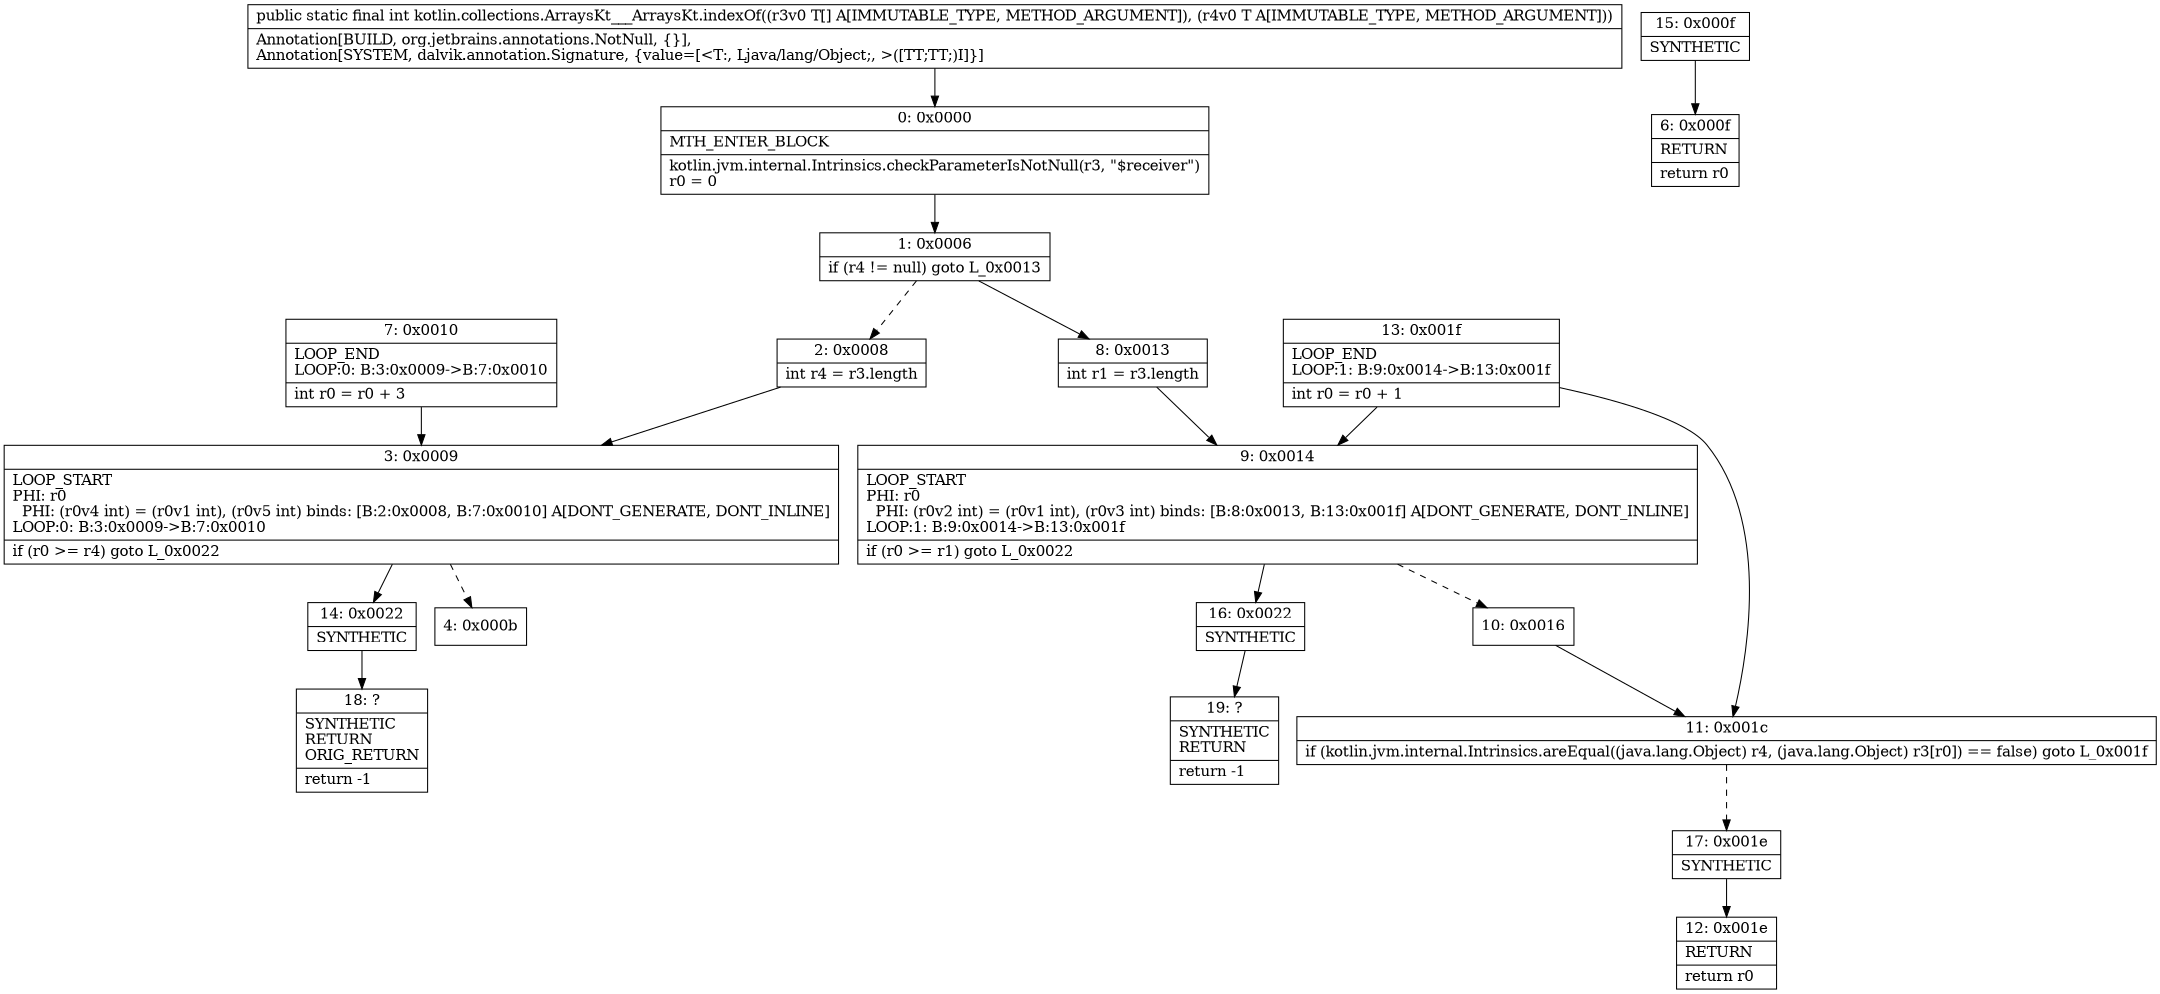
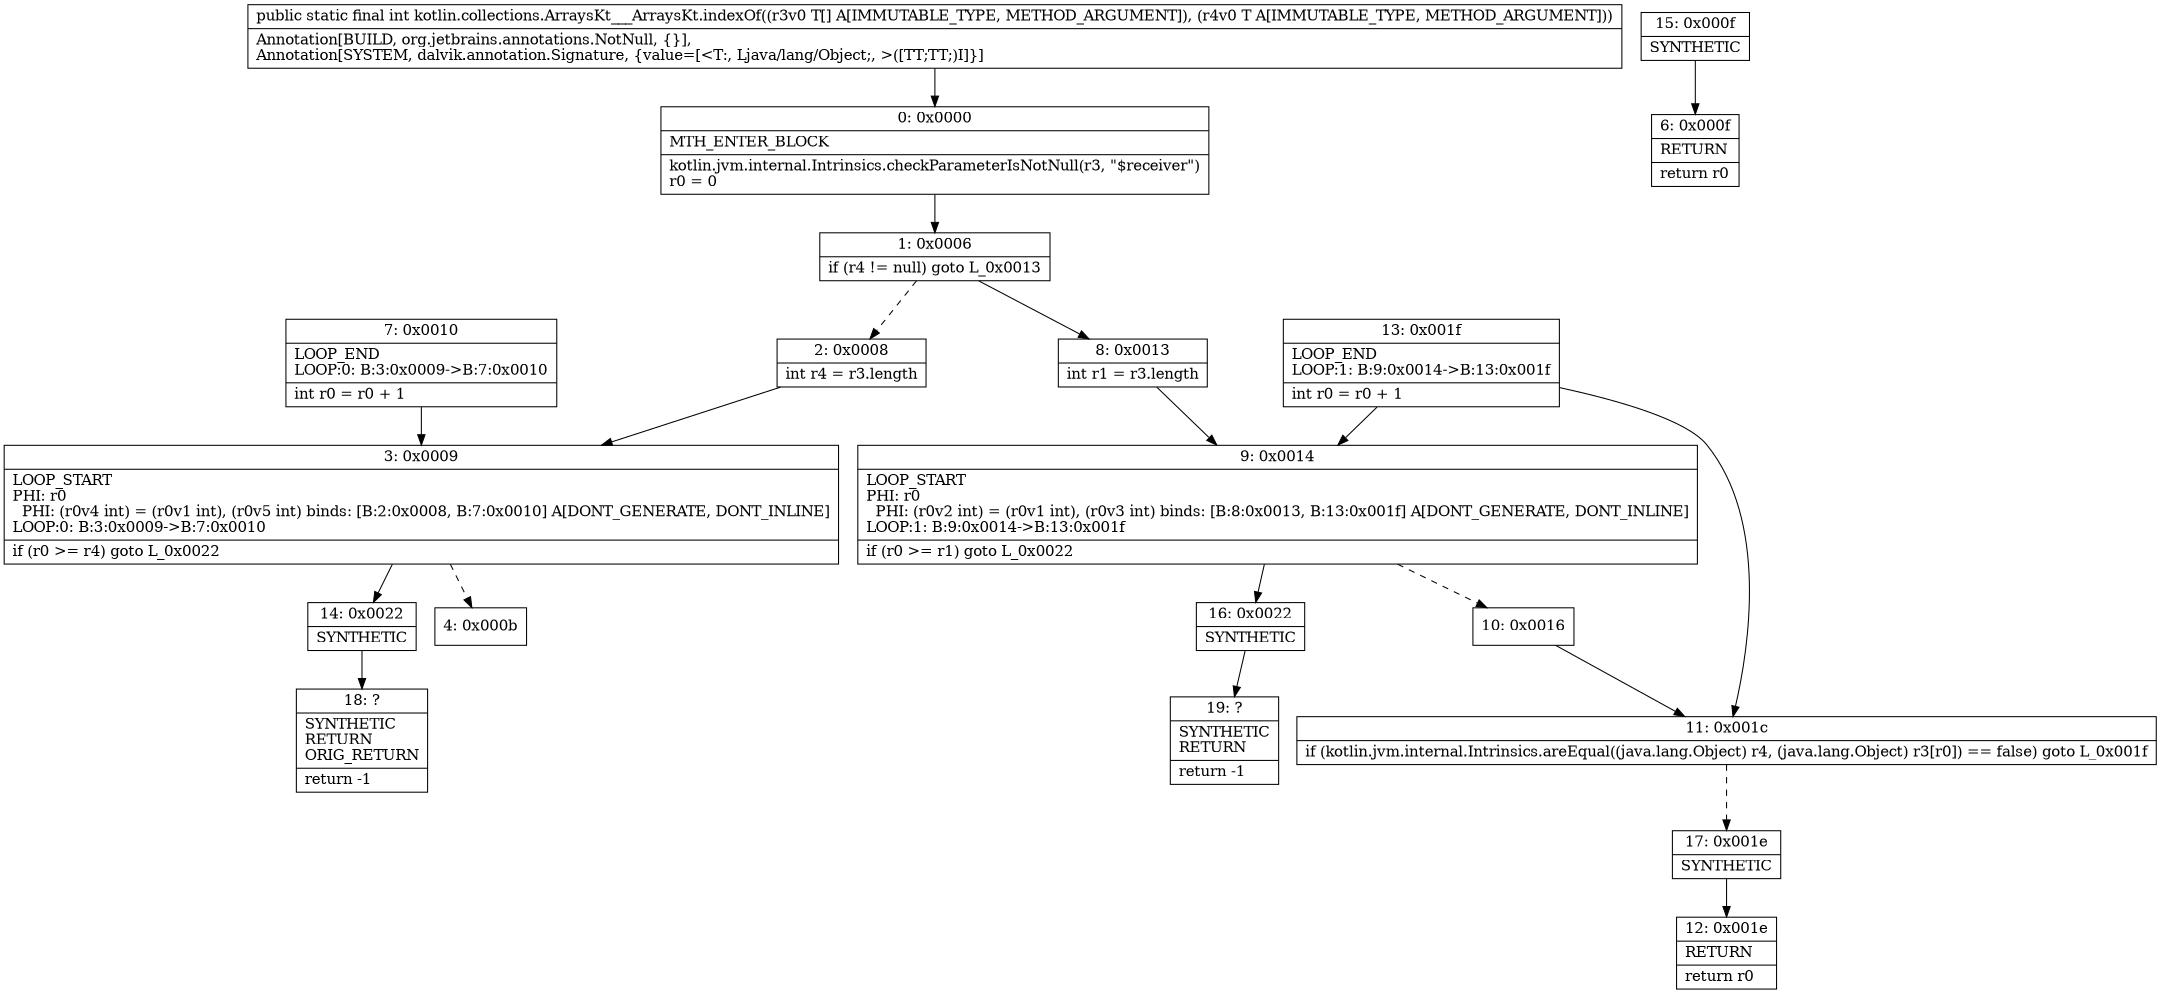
node "7: 0x0010": text "int r0 = r0 + 3" -> "int r0 = r0 + 1"
